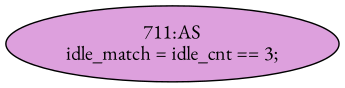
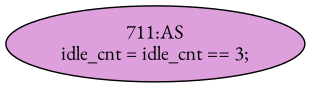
node "711:AS idle_match = idle_cnt == 3;": label "711:AS idle_match = idle_cnt == 3;" -> "711:AS idle_cnt = idle_cnt == 3;"
